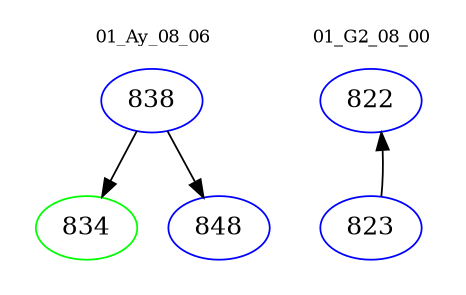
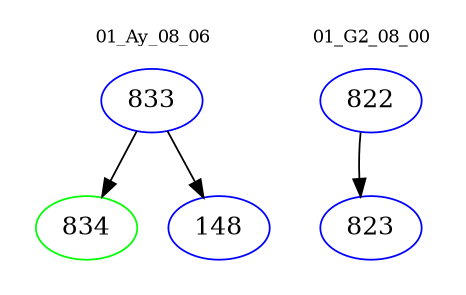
node "838": label "838" -> "833"
edge "823" -> "822": reversed
node "848": label "848" -> "148"
